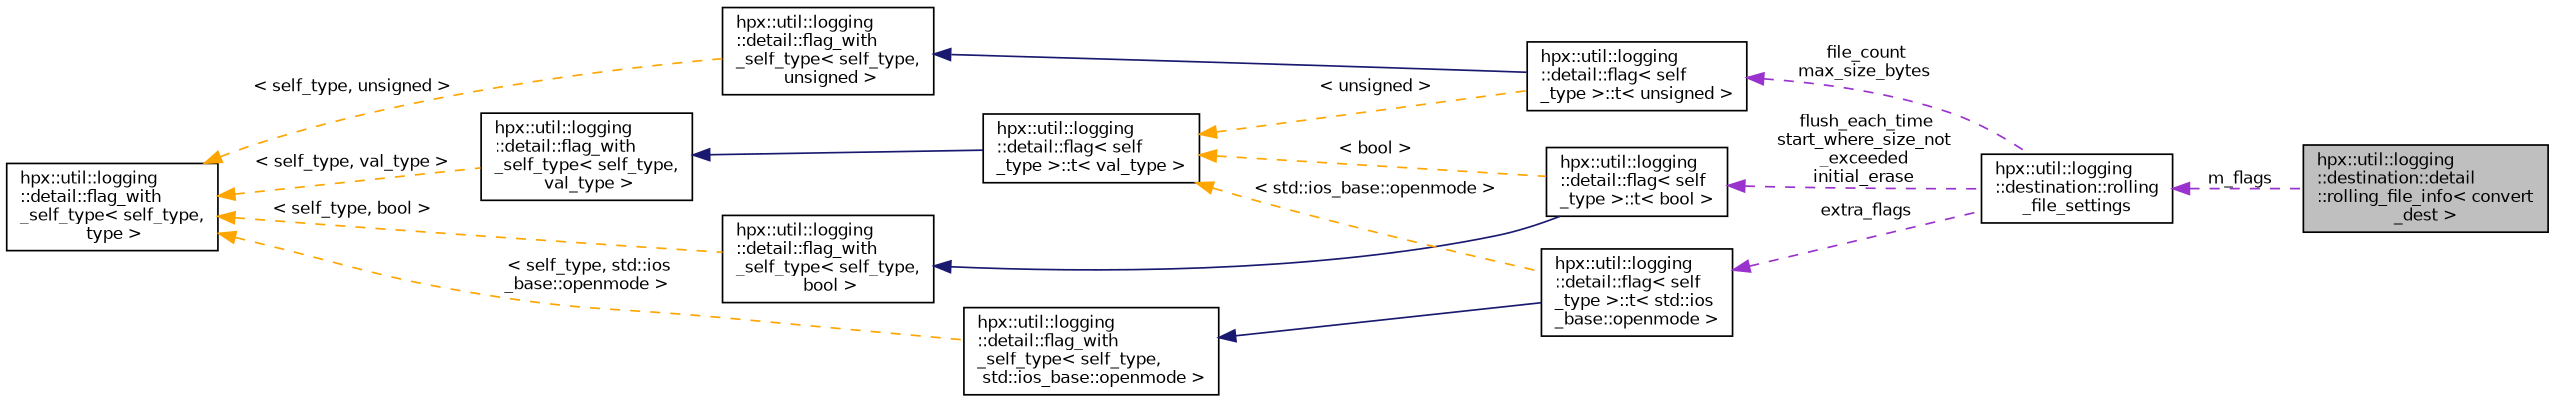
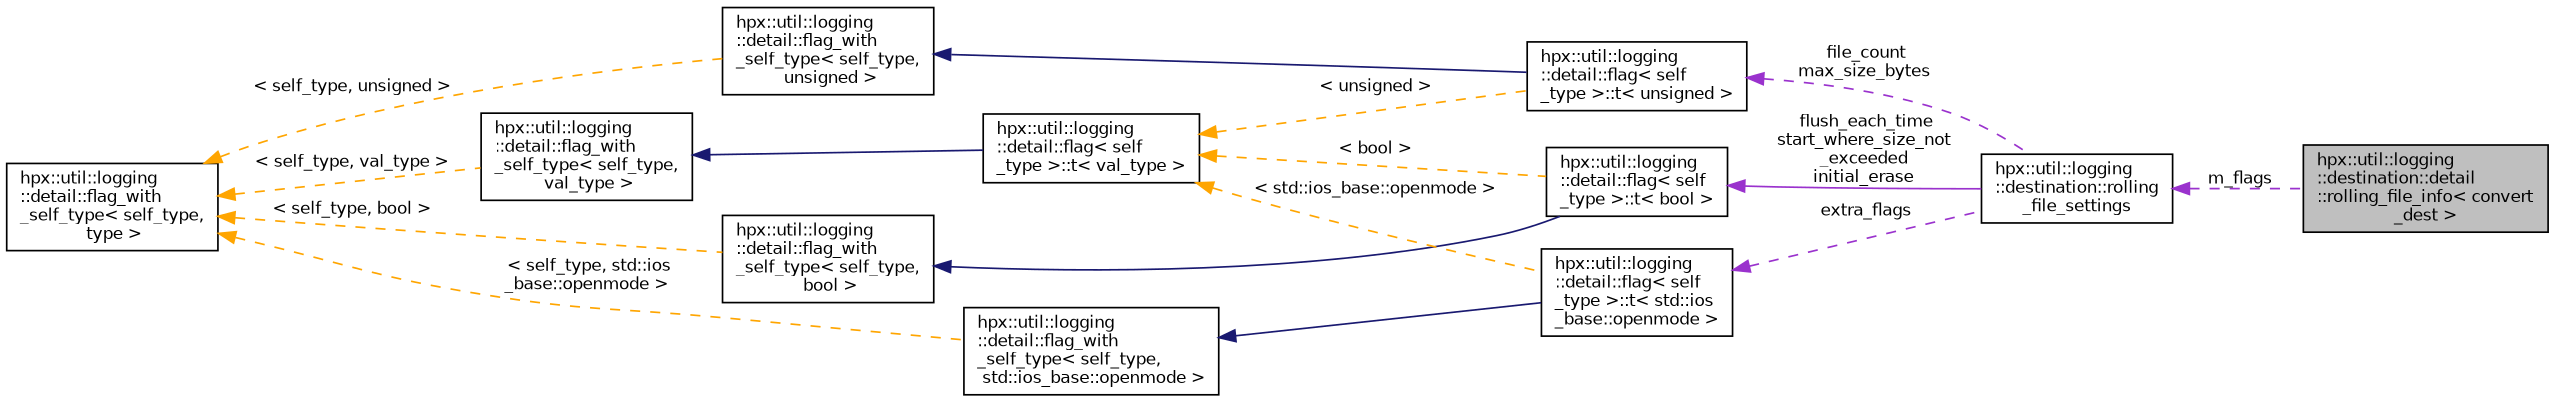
edge "hpx::util::logging ::destination::rolling _file_settings" -> "hpx::util::logging ::detail::flag< self _type >::t< bool >": style dashed -> solid
